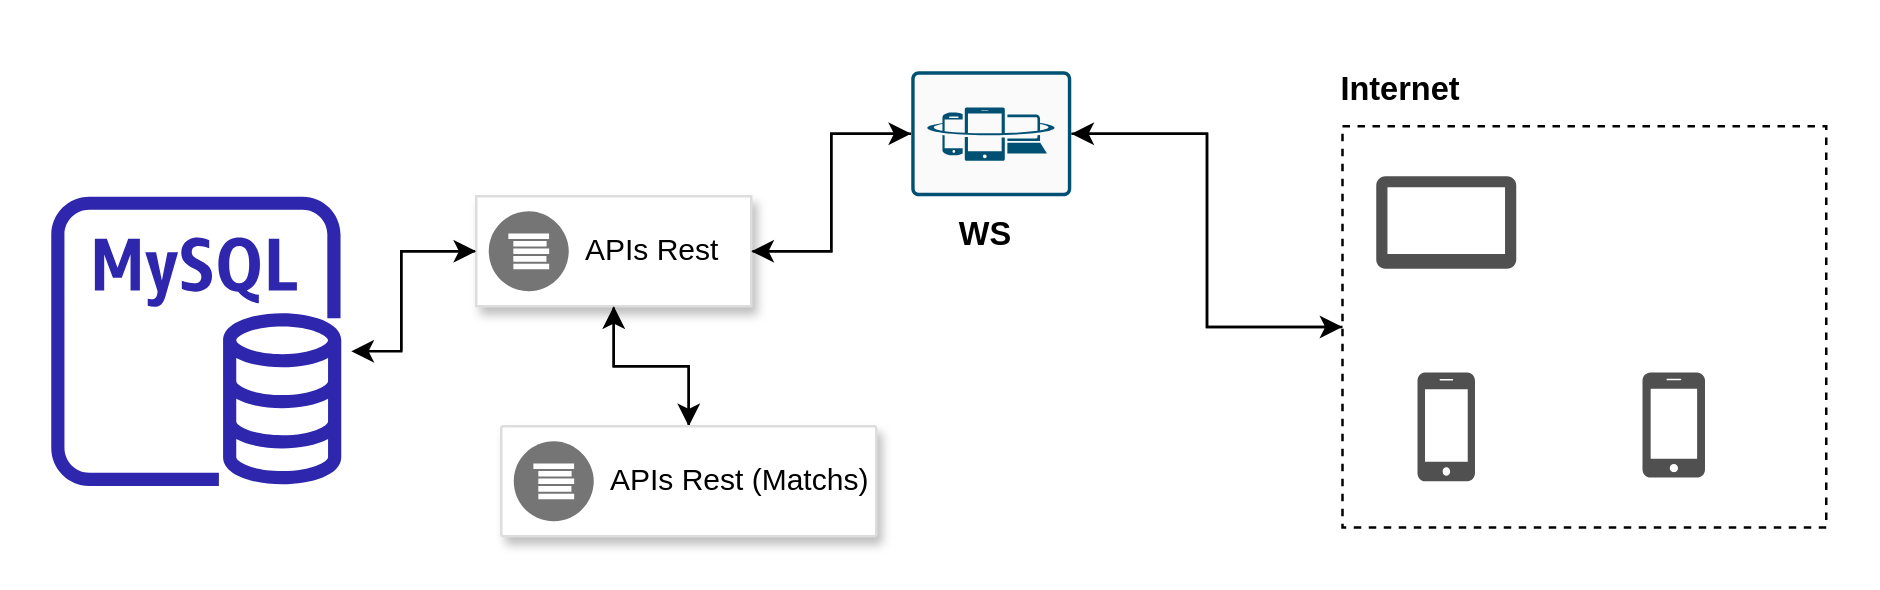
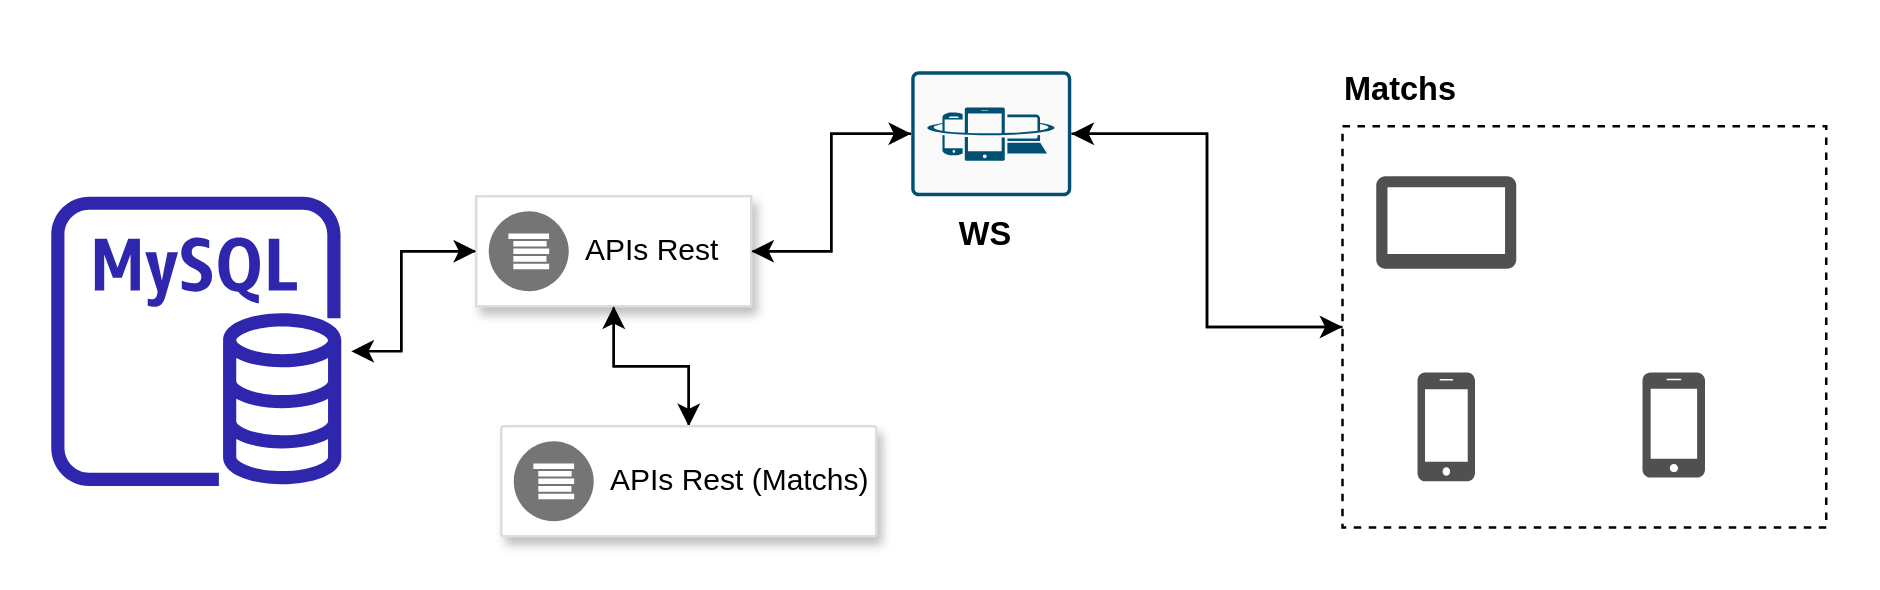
node "Internet": label "Internet" -> "Matchs"
